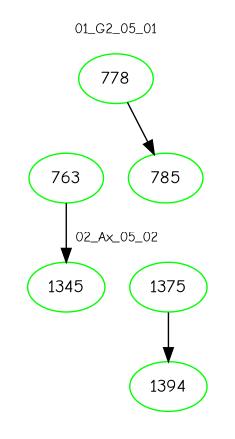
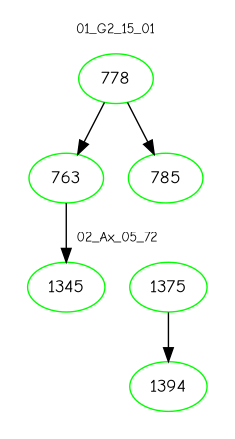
cluster "01_G2_05_01": label "01_G2_05_01" -> "01_G2_15_01"
edge "778" -> "763": added
cluster "02_Ax_05_02": label "02_Ax_05_02" -> "02_Ax_05_72"
